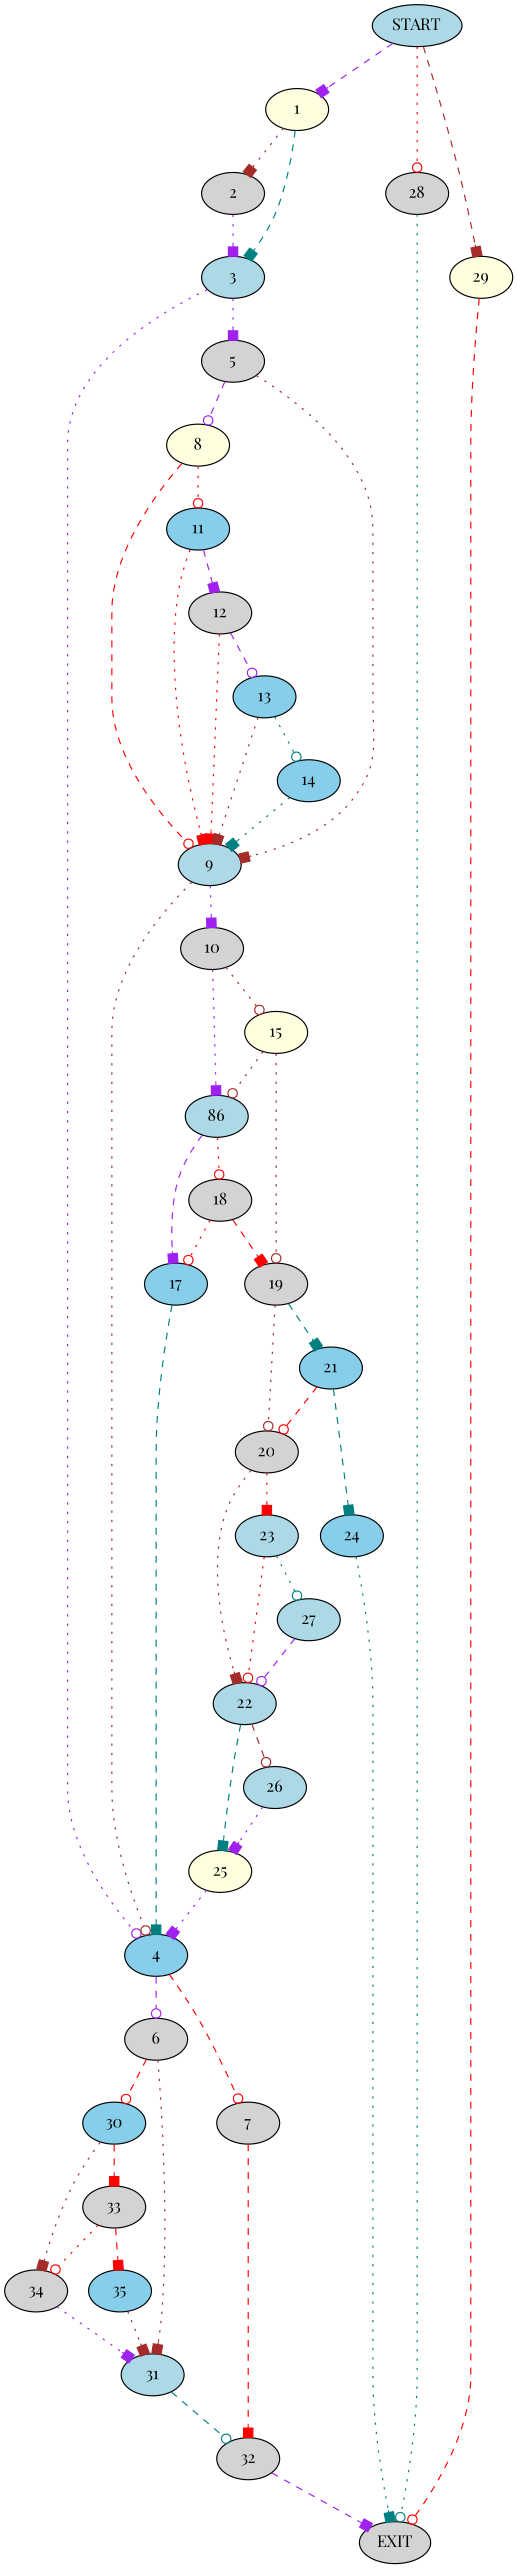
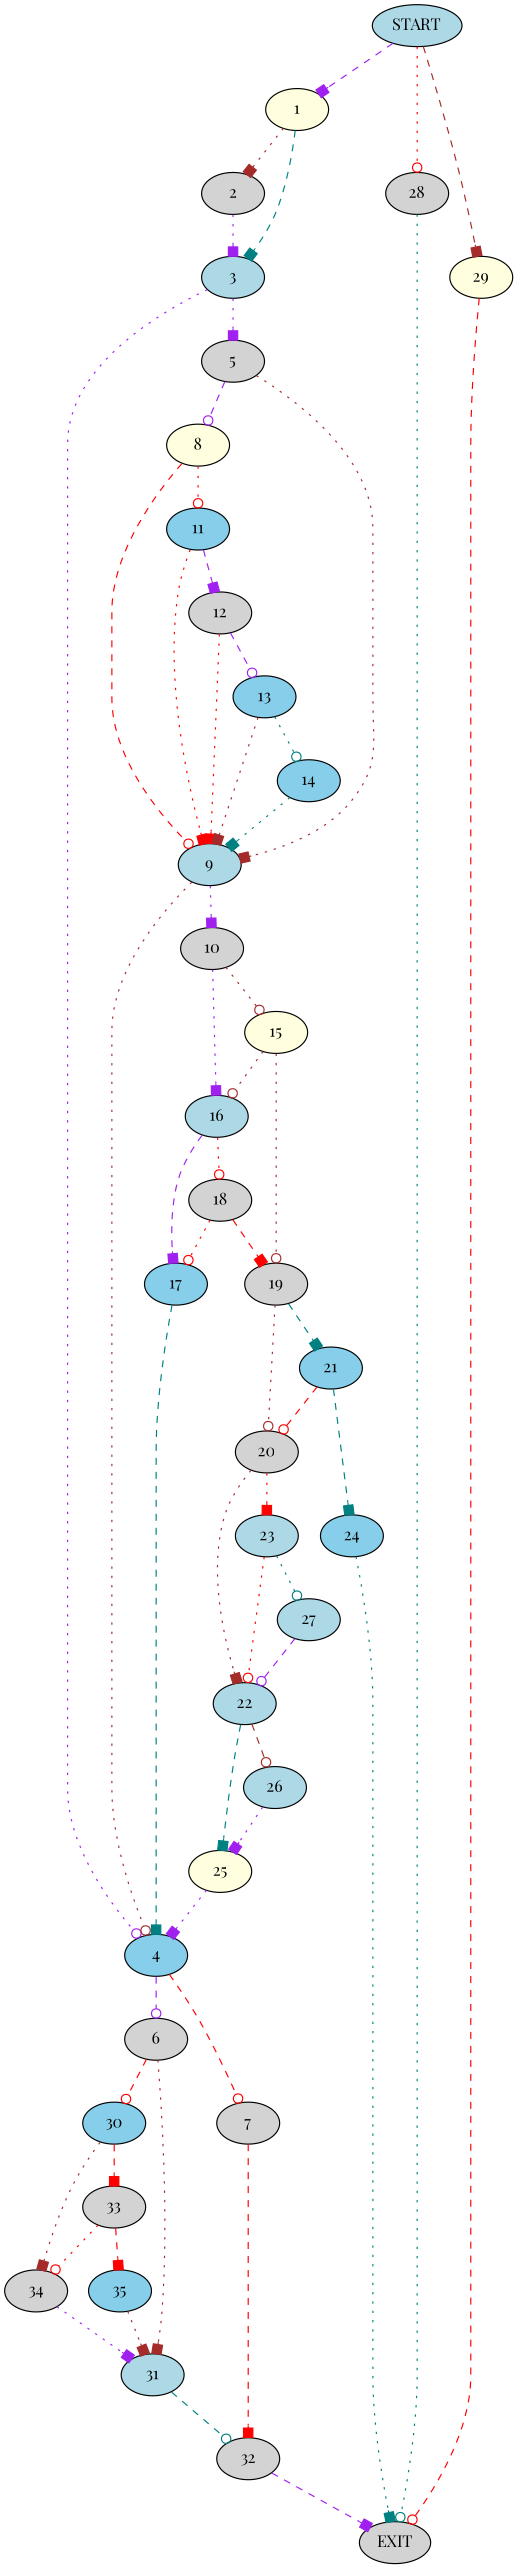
node "86": label "86" -> "16"
